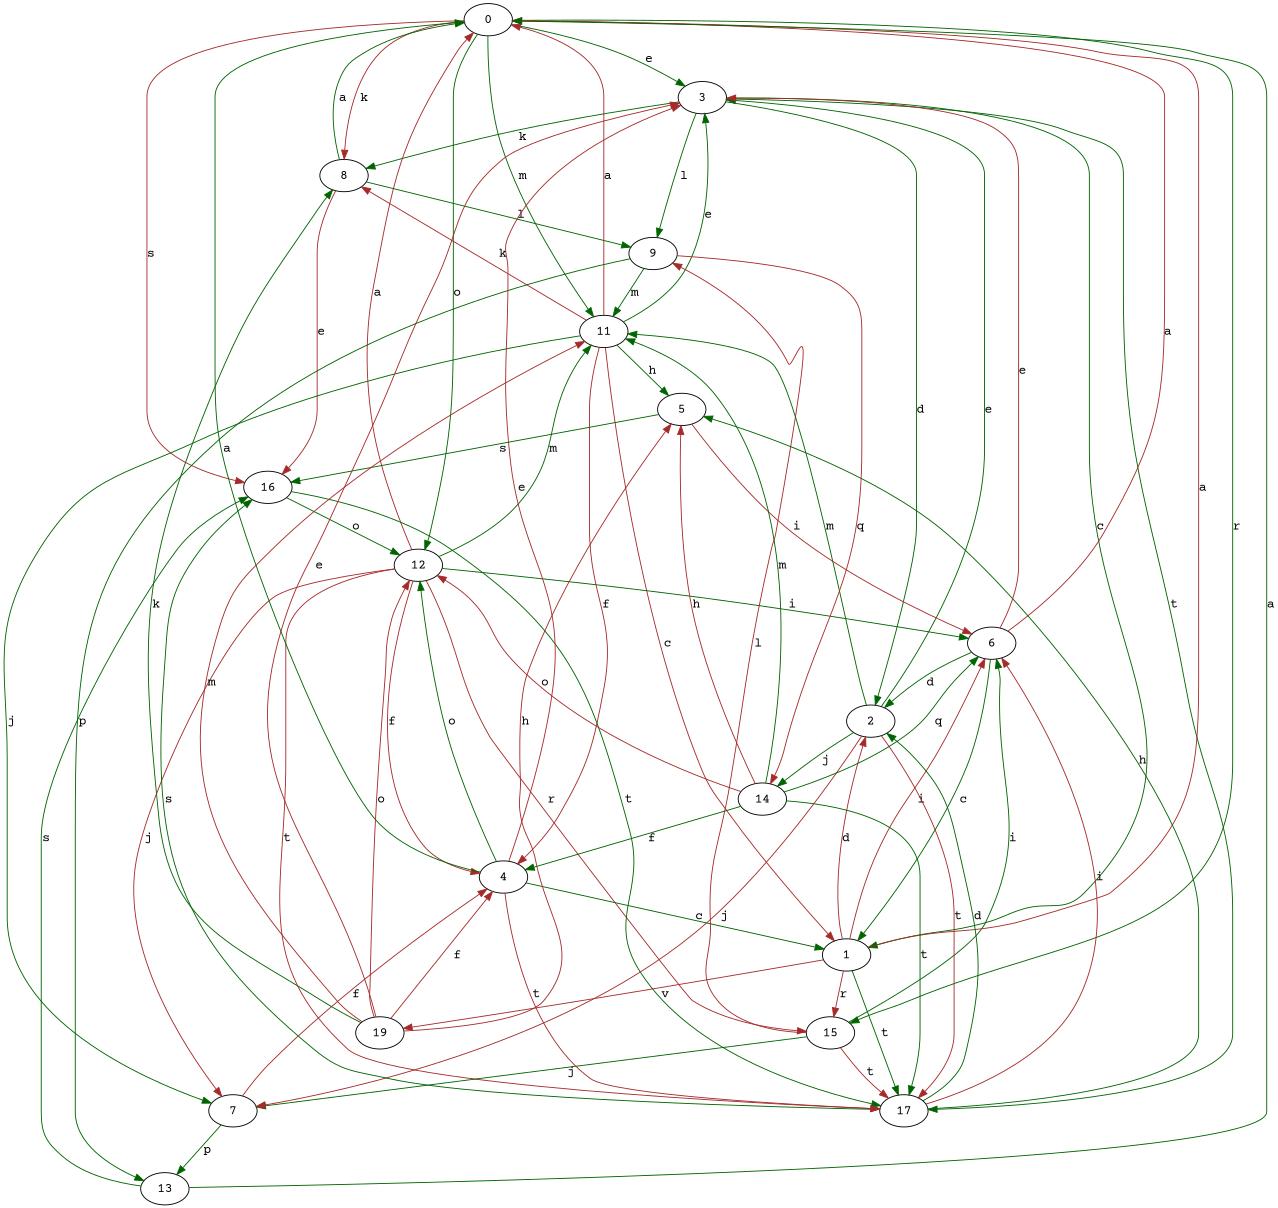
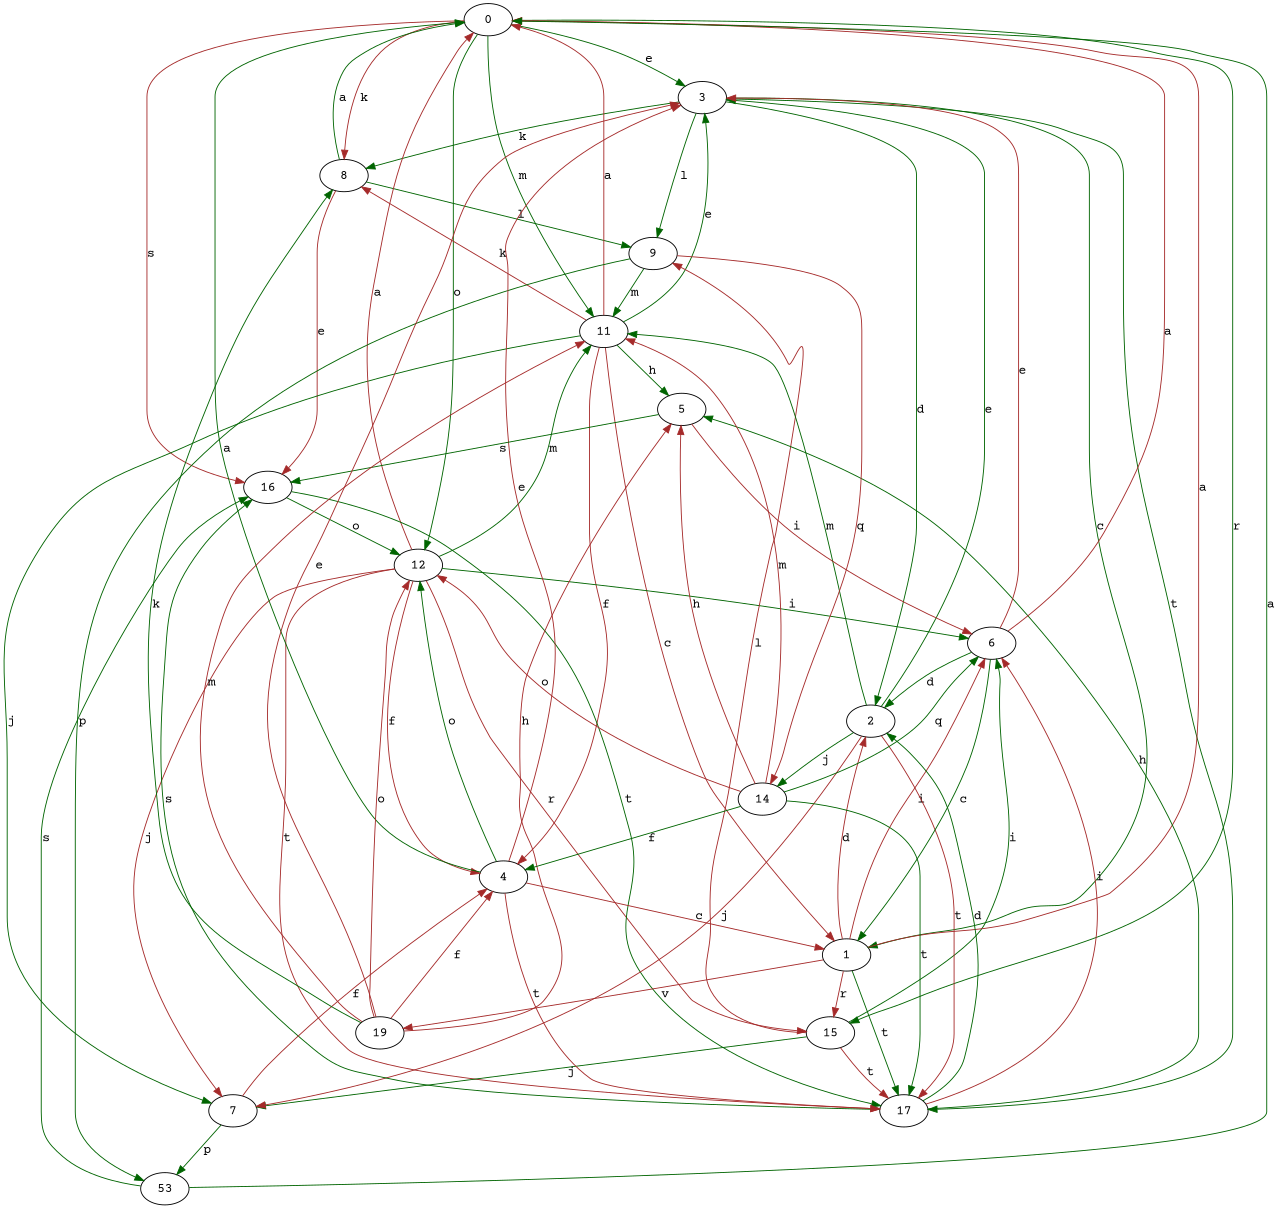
edge "14" -> "11": color darkgreen -> brown
edge "4" -> "1": color darkgreen -> brown
node "13": label "13" -> "53"
